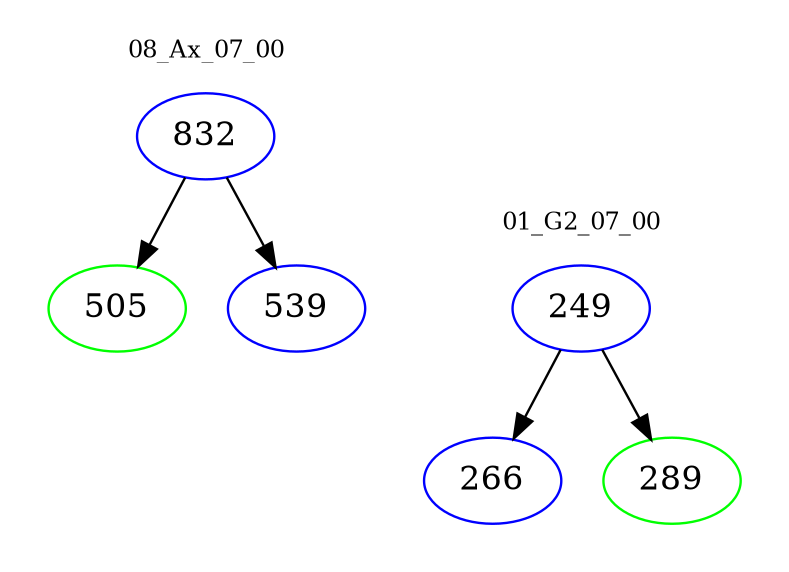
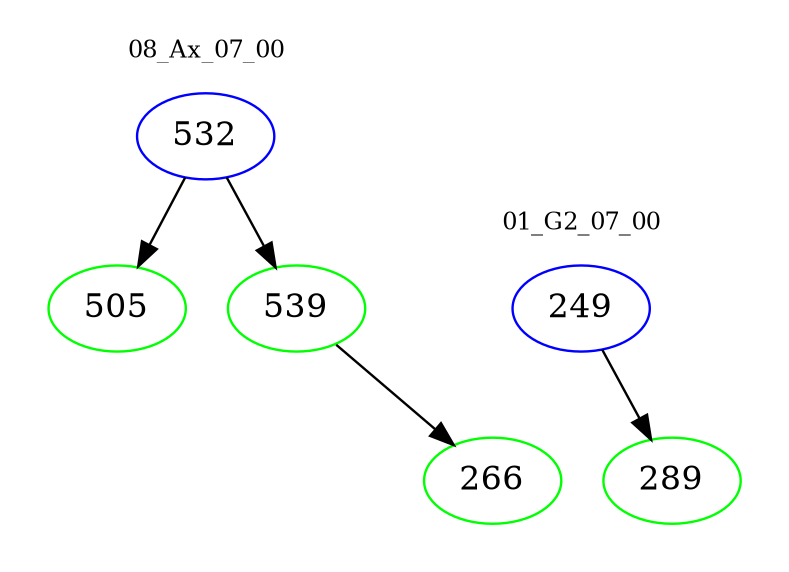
node "832": label "832" -> "532"
node "539": color blue -> green
edge "249" -> "266": now "539" -> "266"
node "266": color blue -> green
